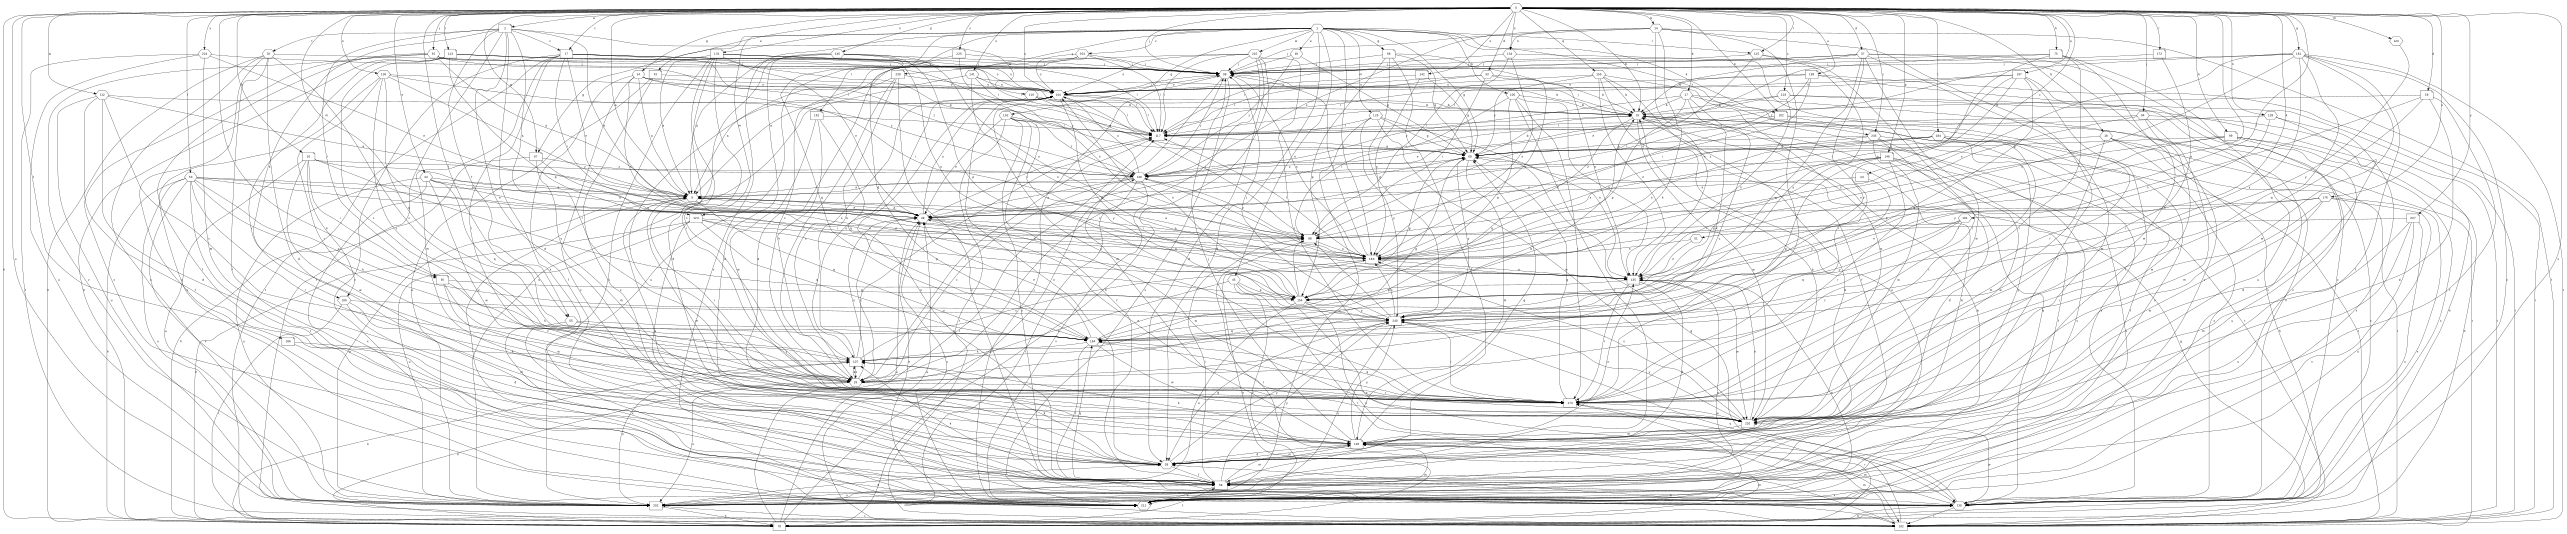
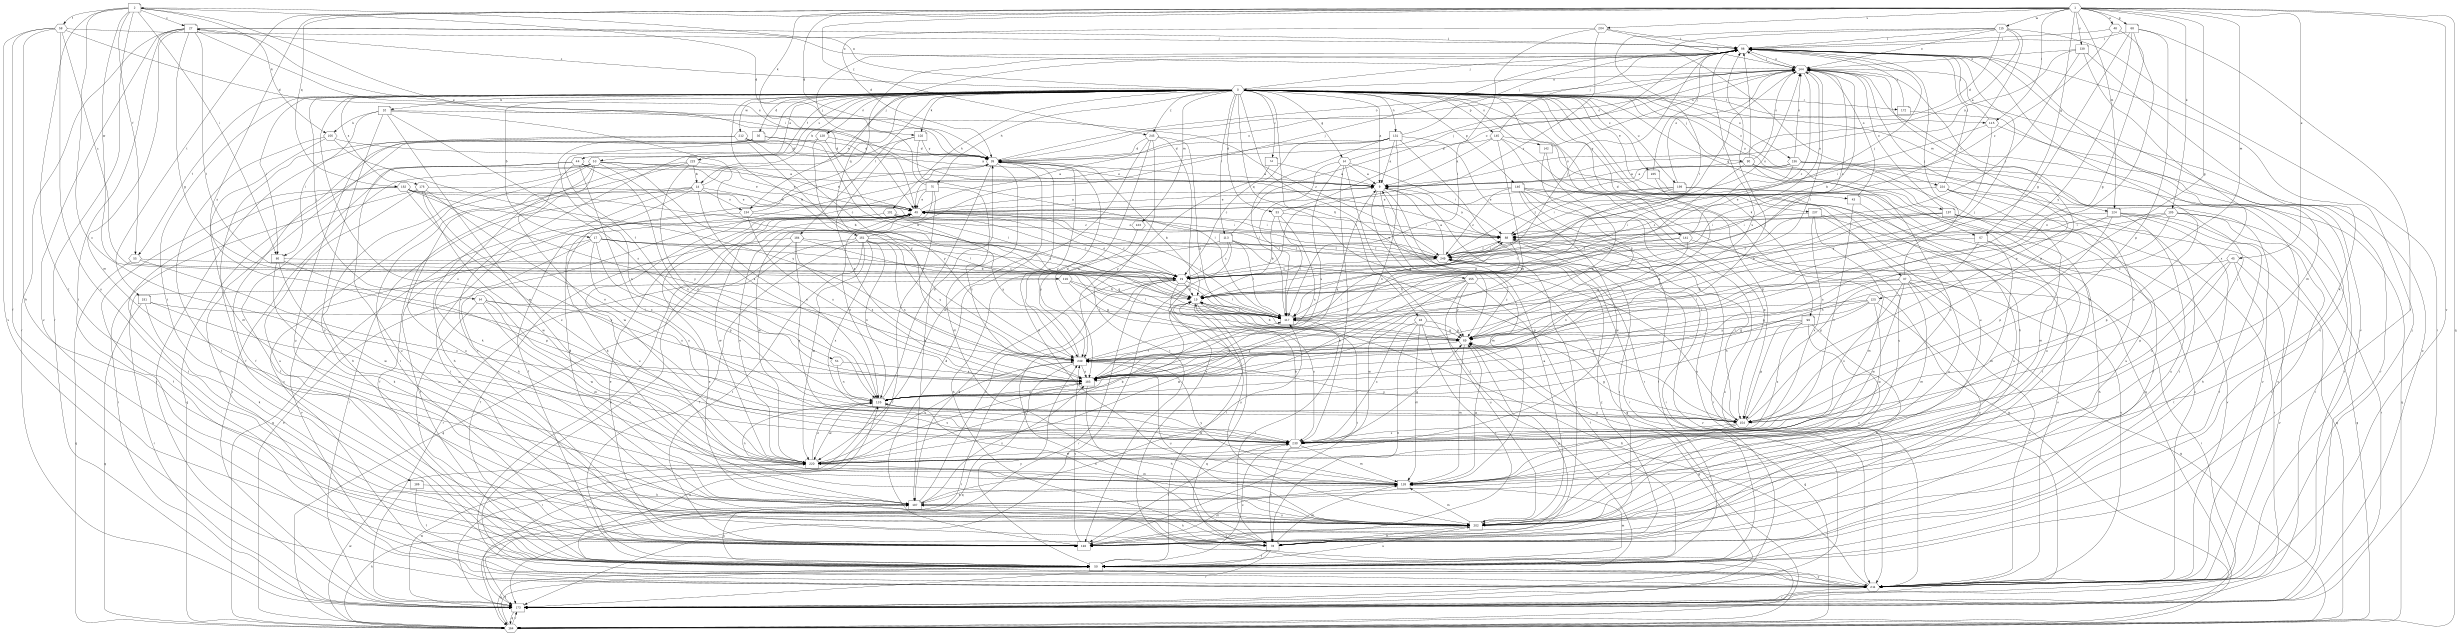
edge "0" -> "144": reversed
edge "223" -> "19": now "223" -> "14"
